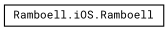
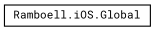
node "Ramboell.iOS.Ramboell": label "Ramboell.iOS.Ramboell" -> "Ramboell.iOS.Global"
